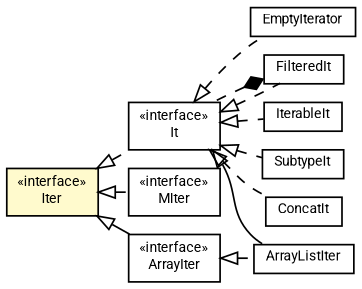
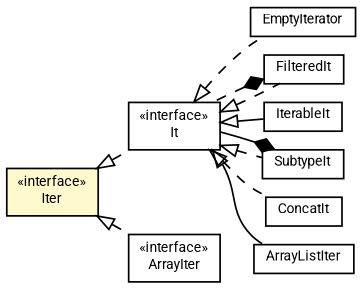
edge "IterableIt" -> "It": style dashed -> solid
edge "It" -> "SubtypeIt": added
node "MIter": removed
edge "ArrayIter" -> "Iter": style solid -> dashed
edge "ArrayListIter" -> "ArrayIter": removed
